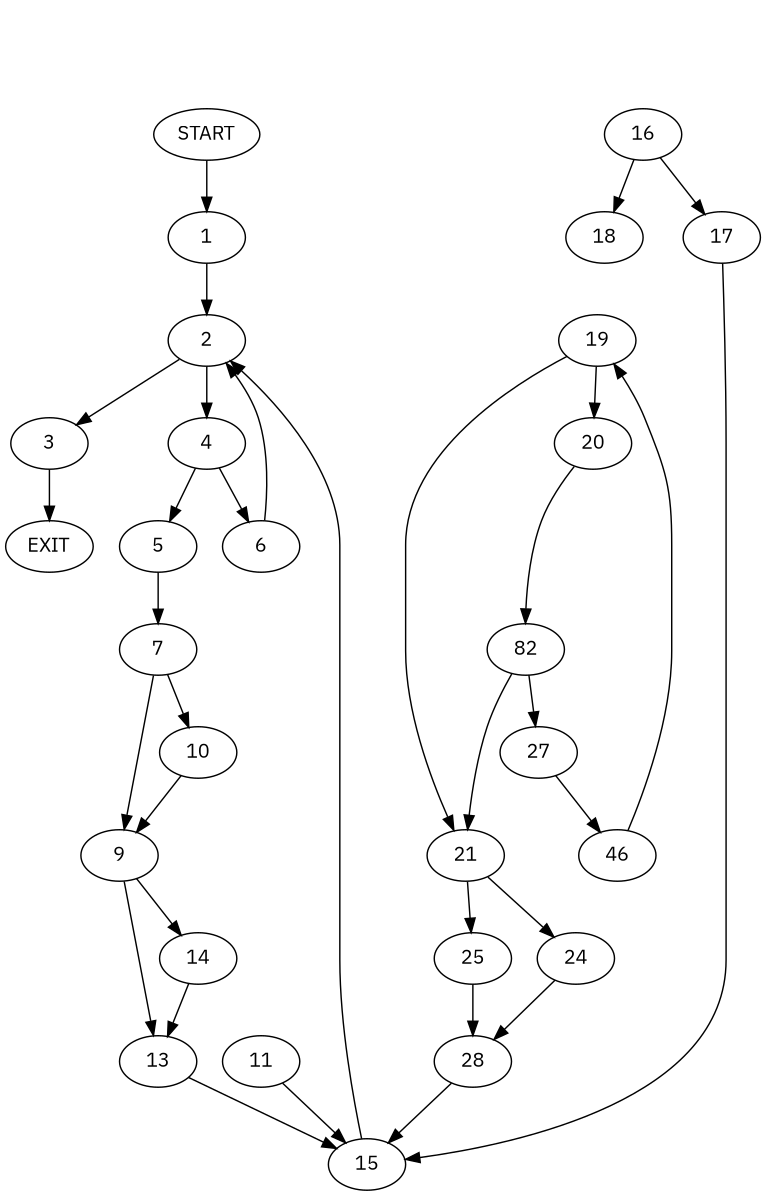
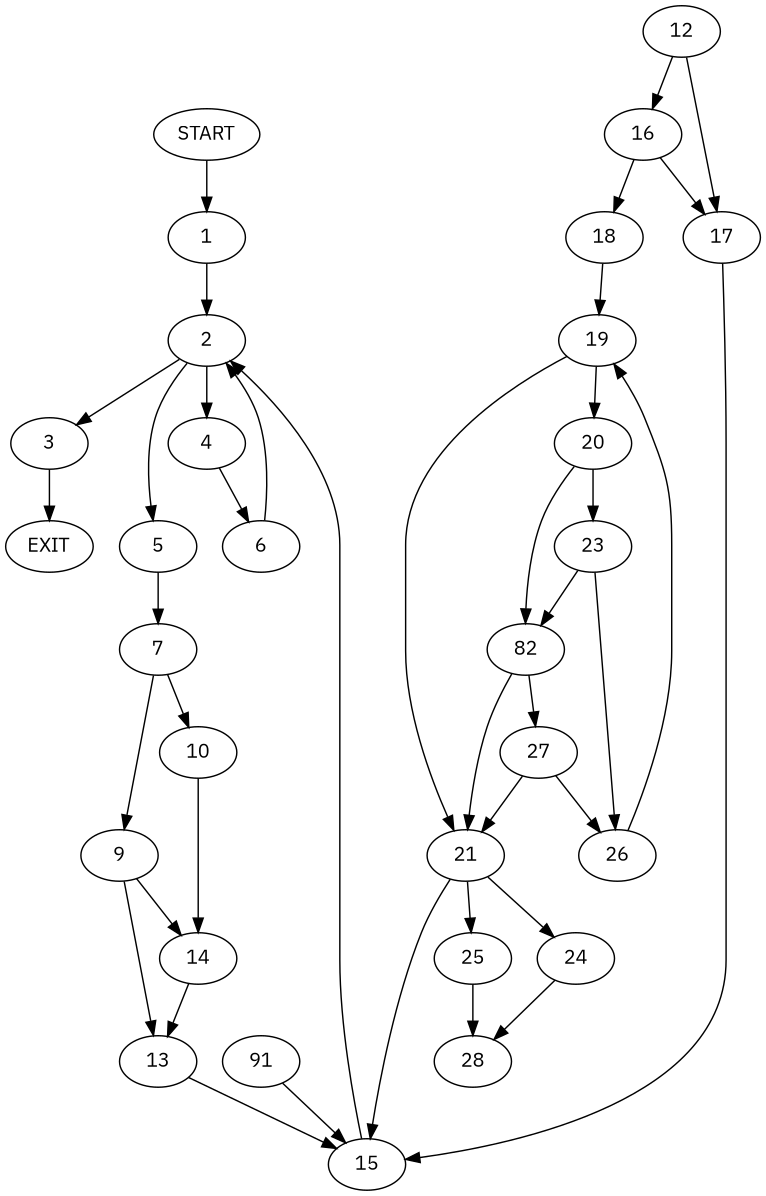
node "12": added
edge "18" -> "19": added
edge "4" -> "5": now "2" -> "5"
node "23": added
edge "10" -> "9": now "10" -> "14"
edge "27" -> "21": added
node "46": label "46" -> "26"
node "11": label "11" -> "91"
edge "28" -> "15": now "21" -> "15"
